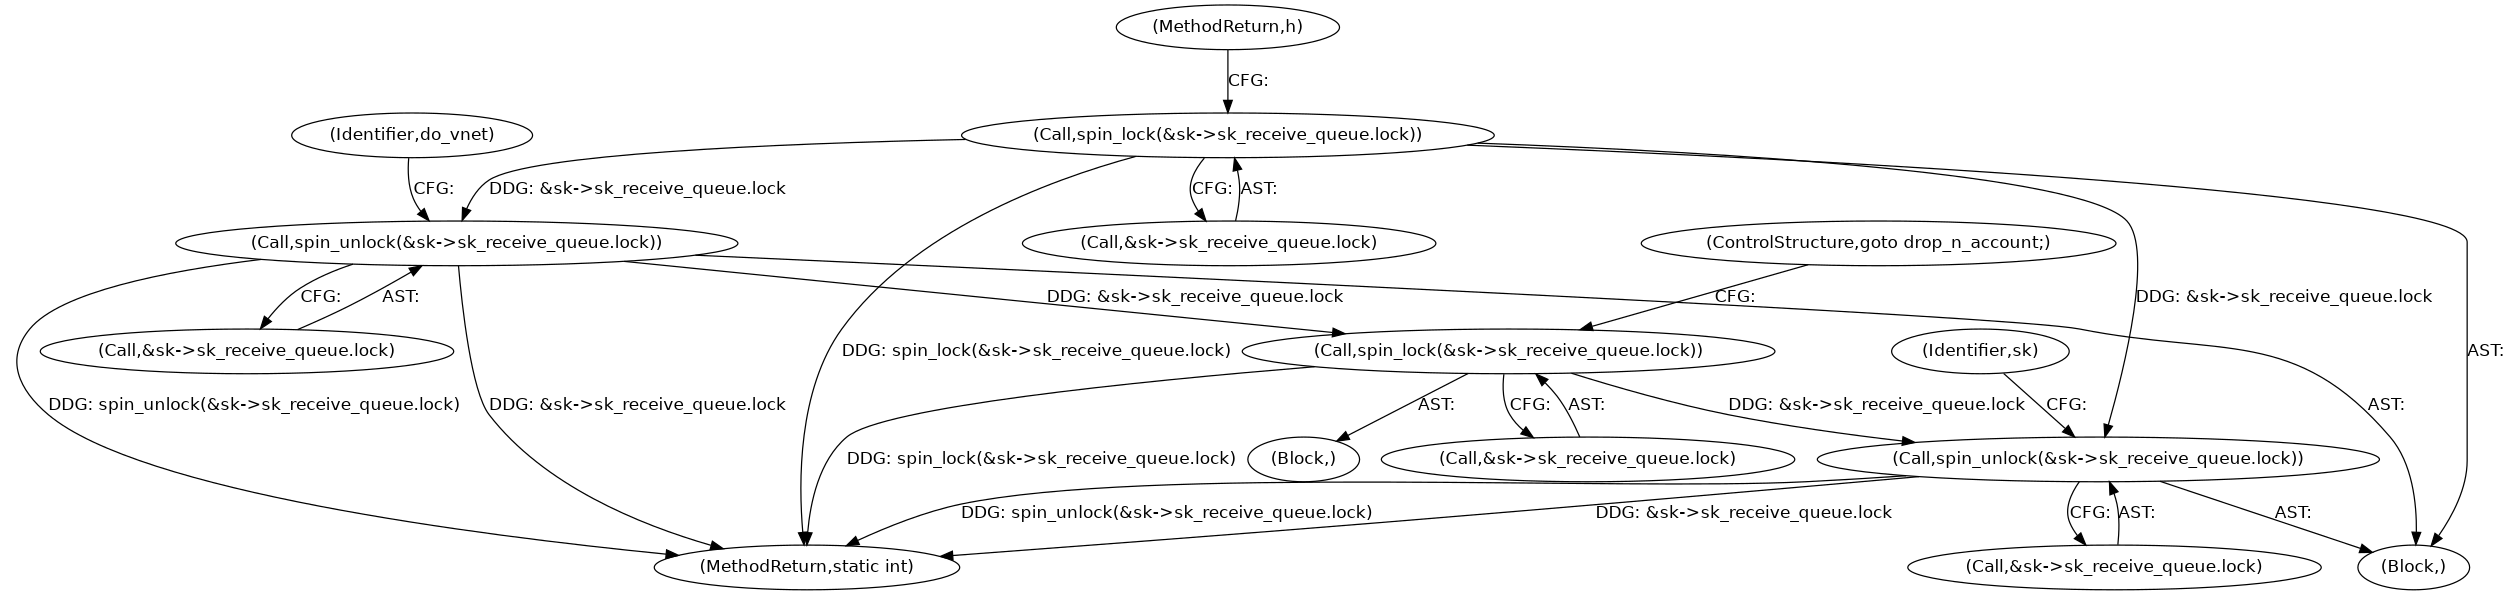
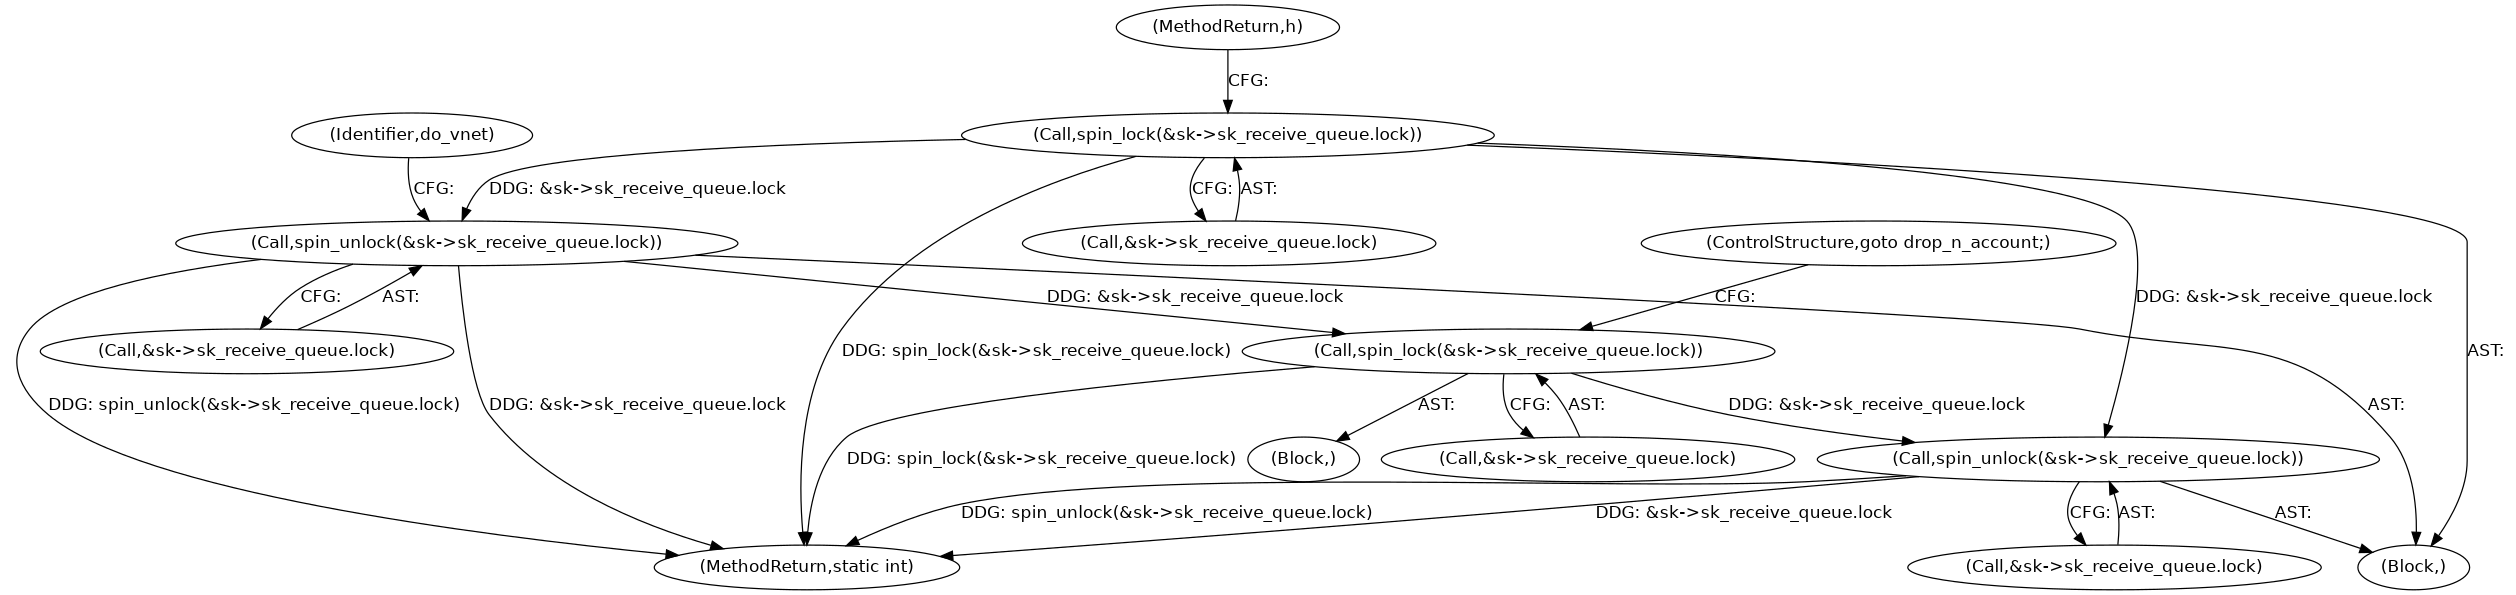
node "(Identifier,sk)": removed
